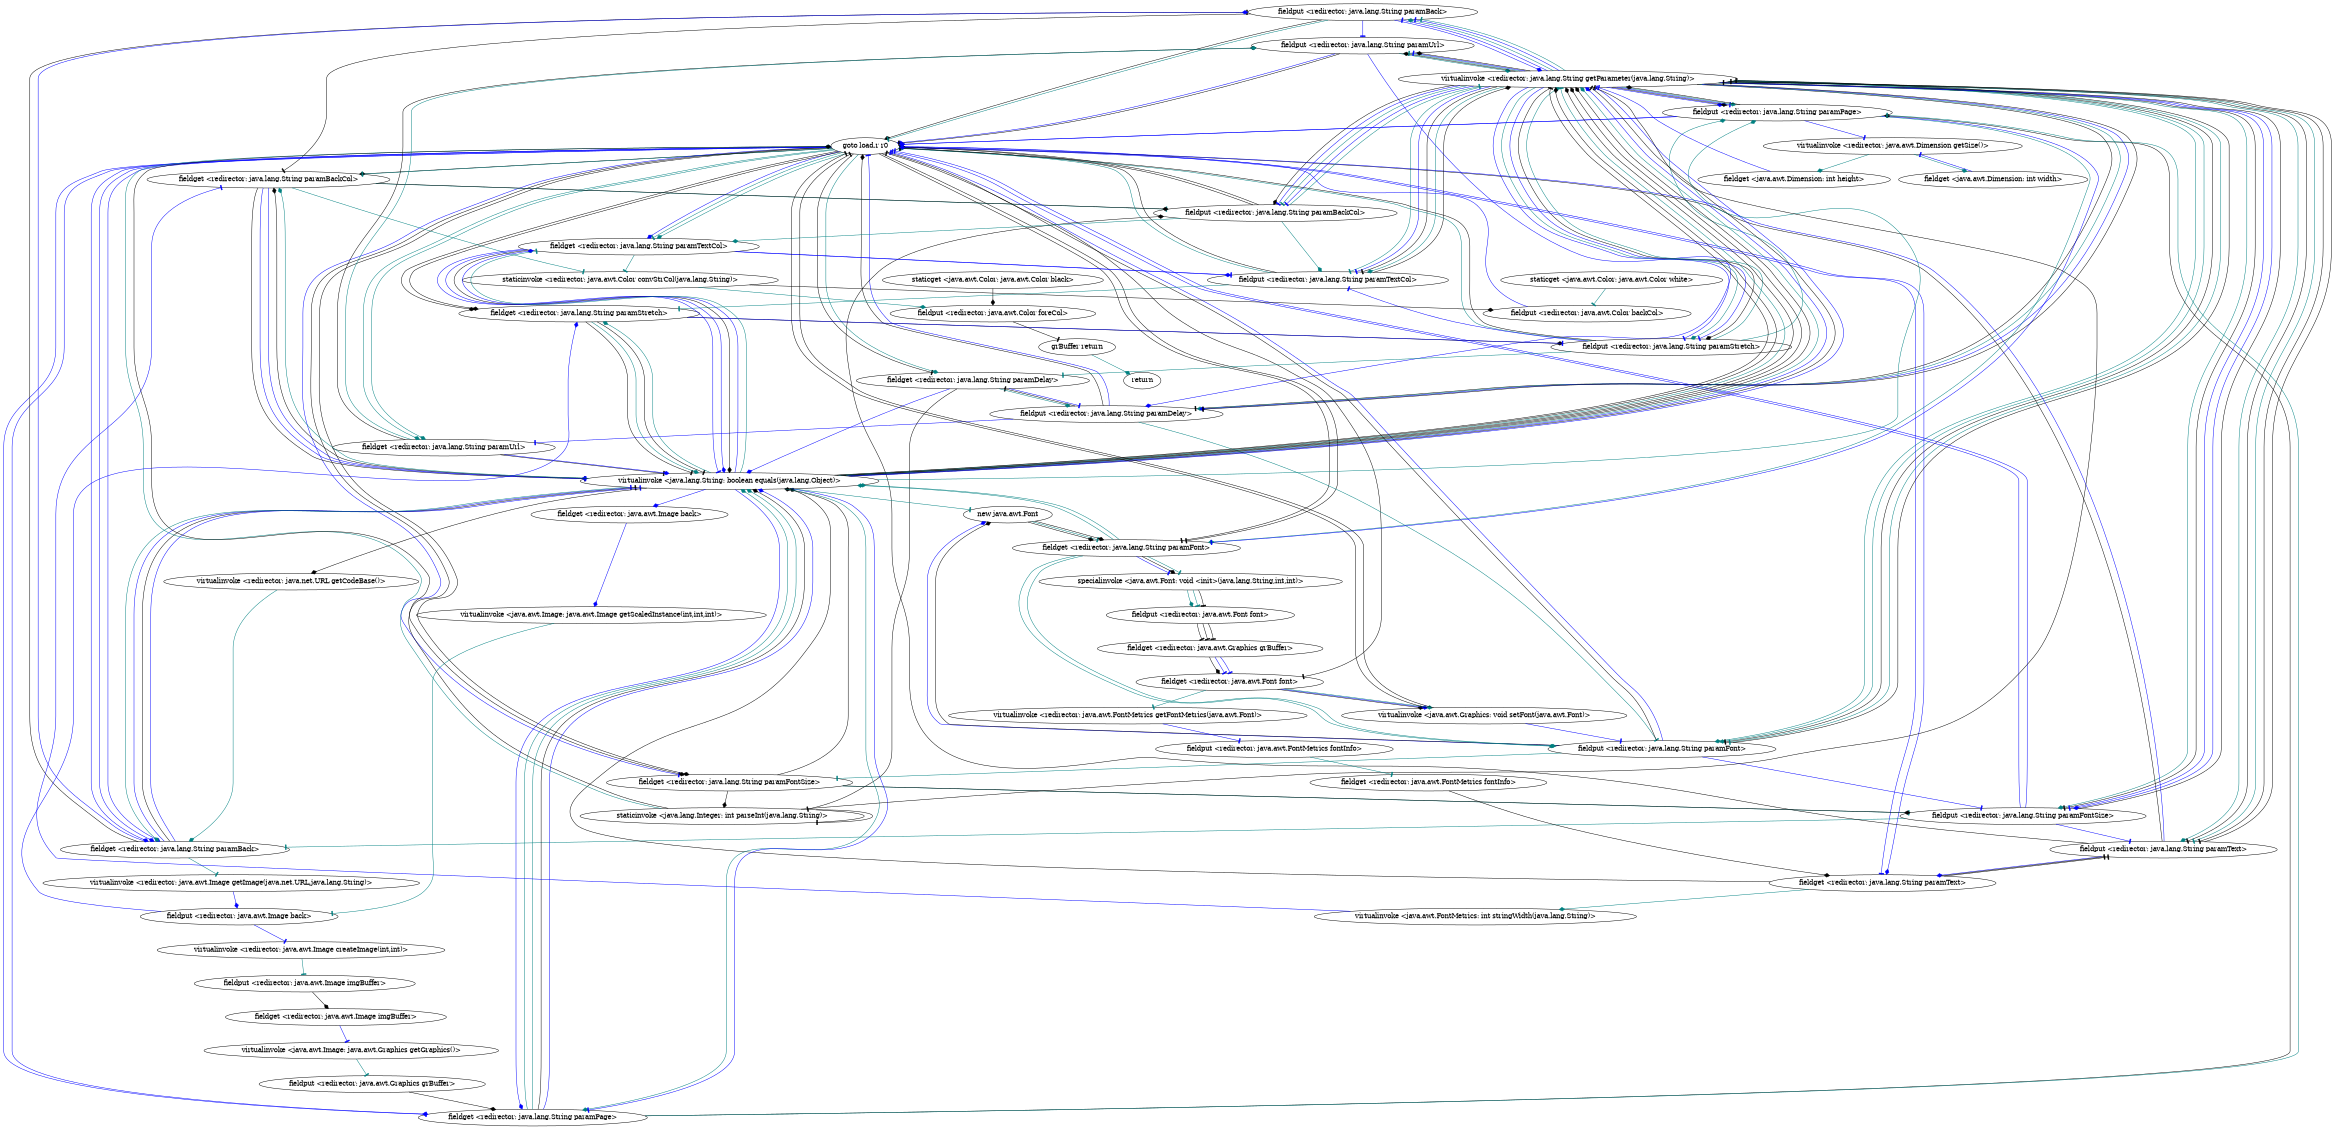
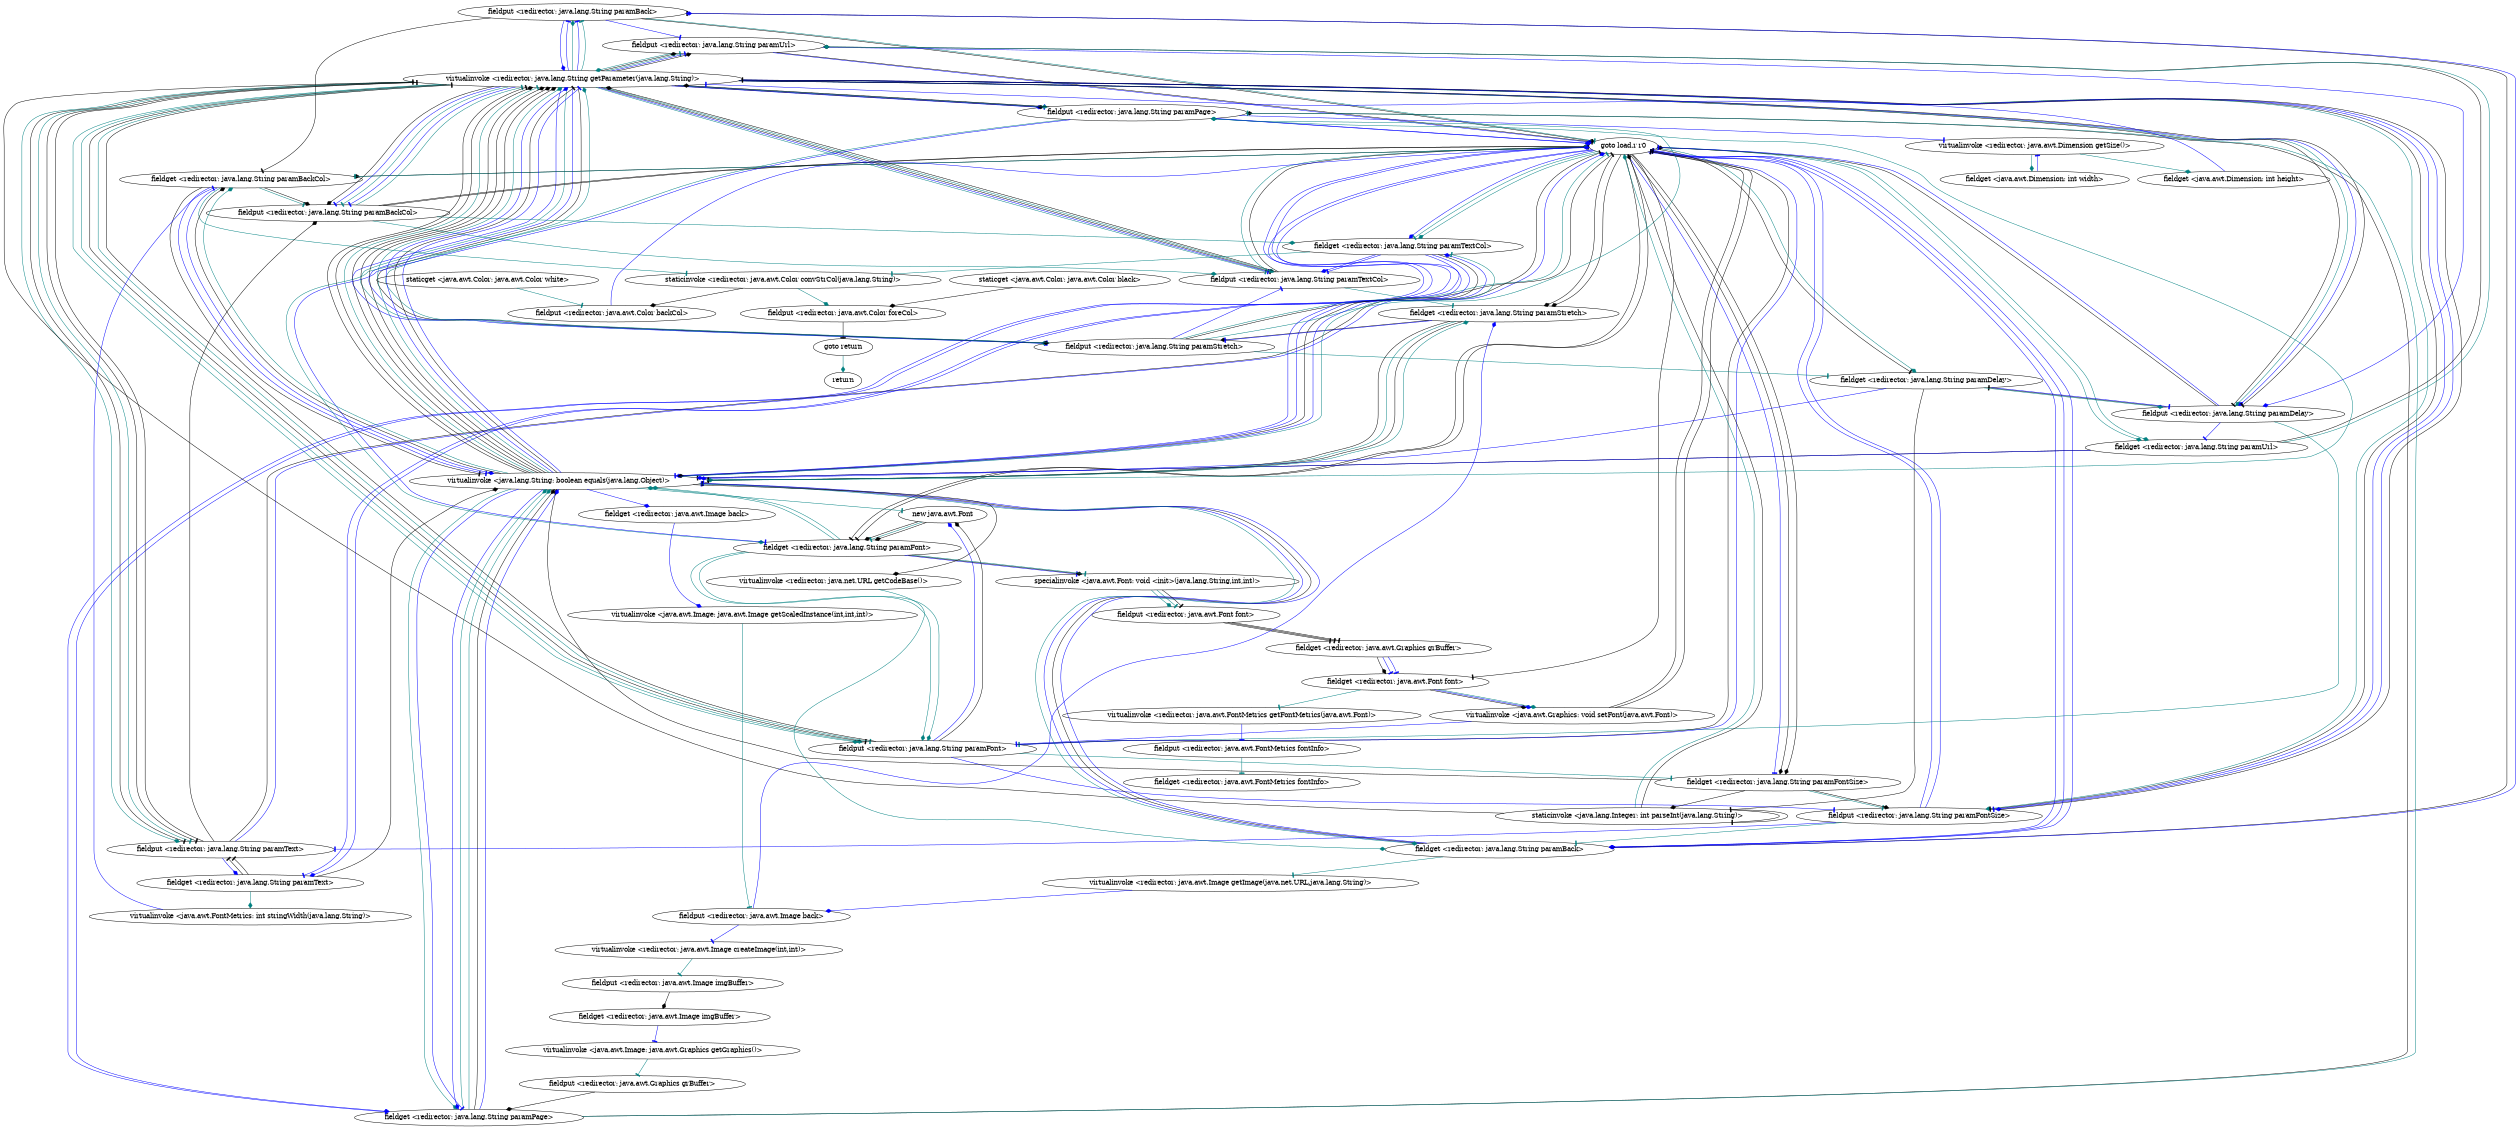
node "grBuffer return": label "grBuffer return" -> "goto return"
edge "fieldget <redirector: java.awt.FontMetrics fontInfo>" -> "fieldget <redirector: java.lang.String paramText>": removed
